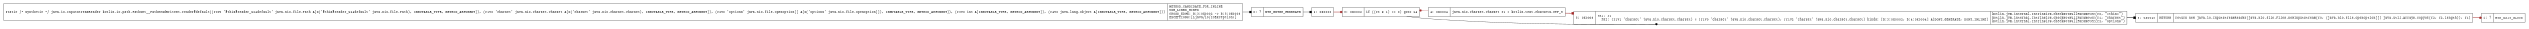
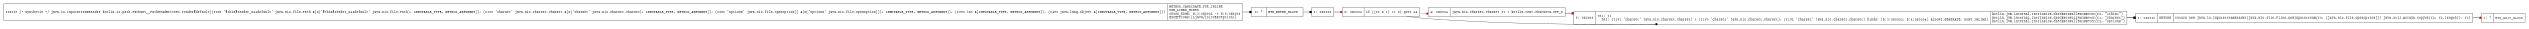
edge "4: 0x0004" -> "3: 0x0002": reversed
node "0: ?": text "MTH_ENTER_GENERATE" -> "MTH_ENTER_BLOCK"
